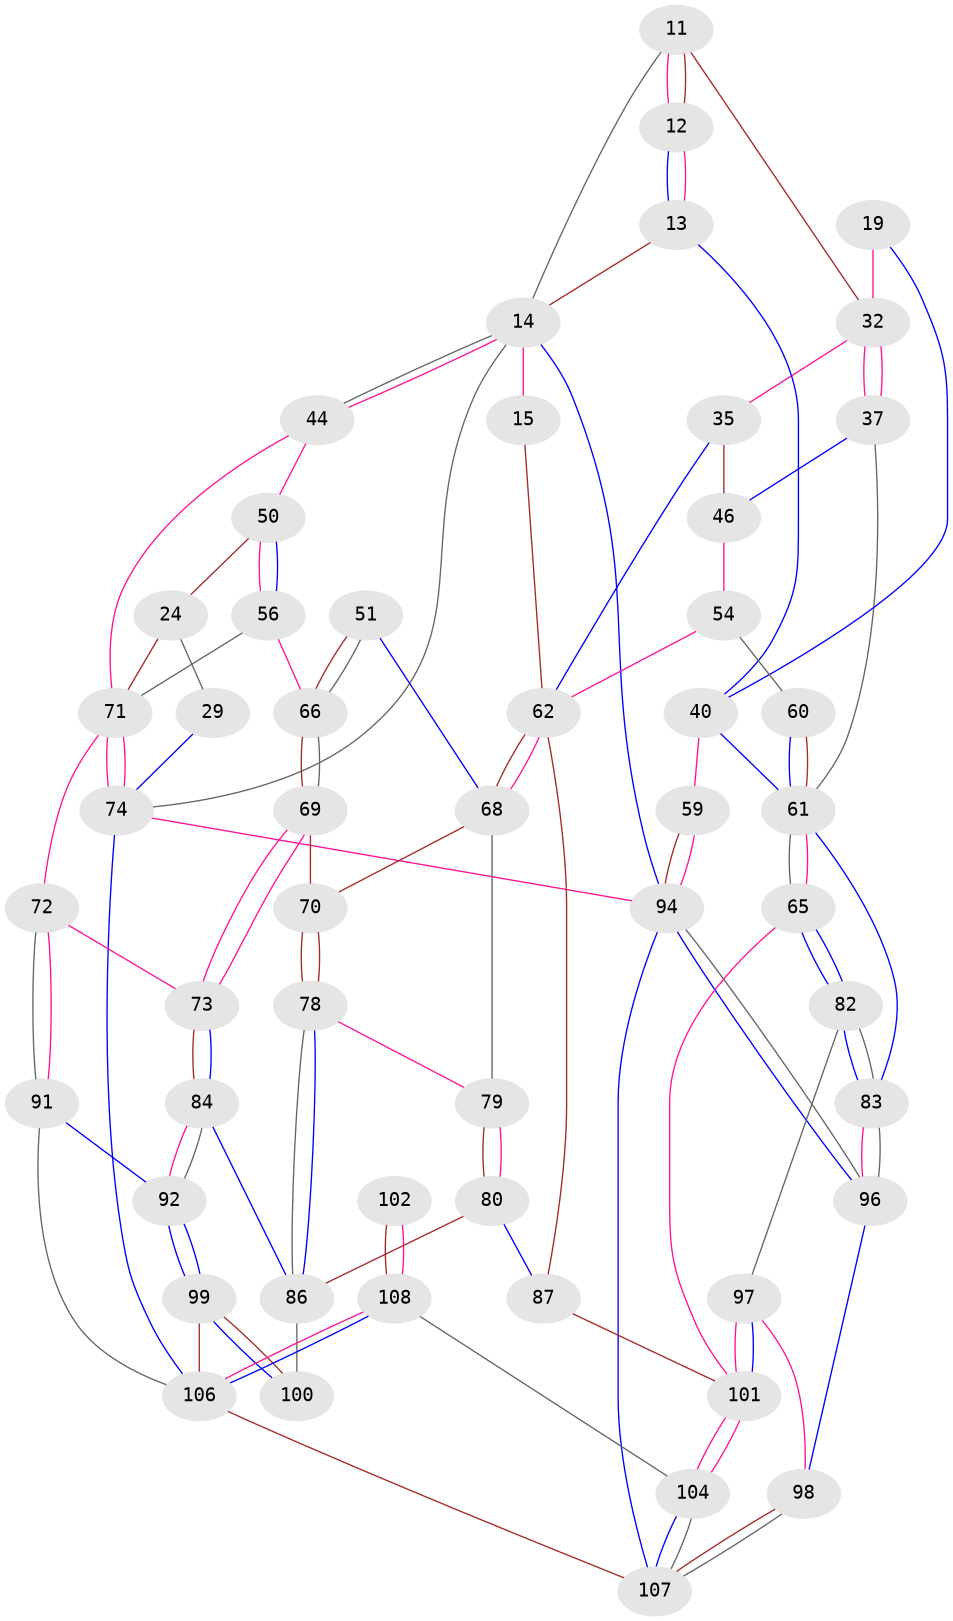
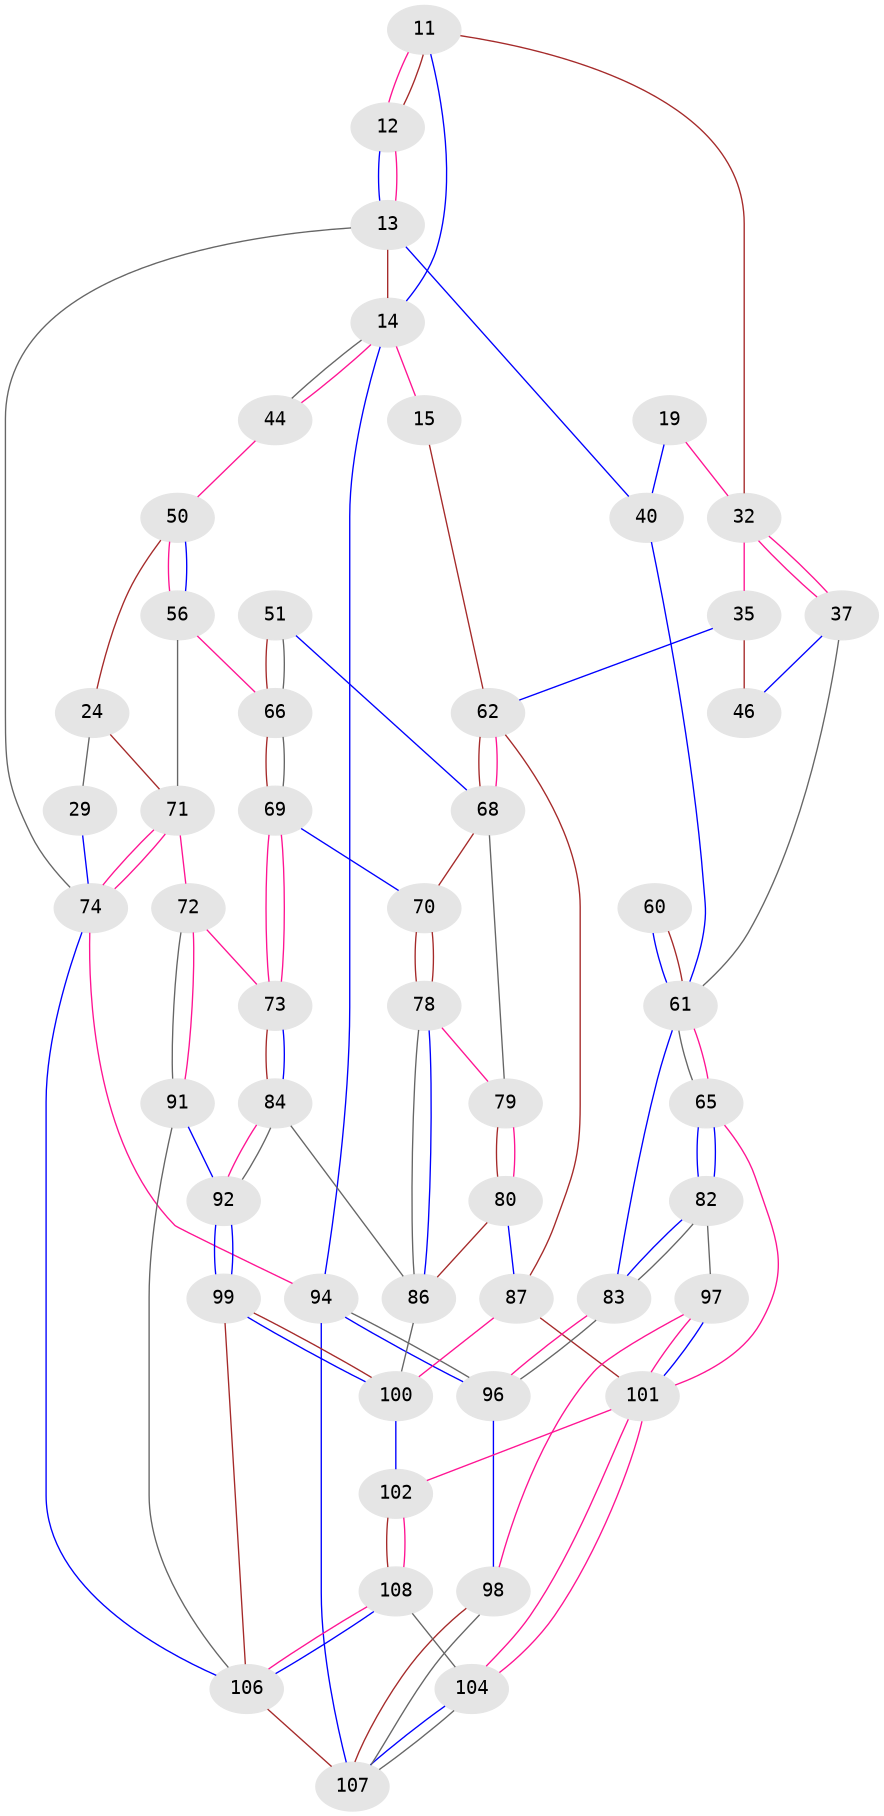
edge "11" -- "14": color gray40 -> blue
edge "44" -- "71": removed
node "54": removed
edge "14" -- "74": now "13" -- "74"
node "59": removed
edge "69" -- "70": color brown -> blue
edge "84" -- "86": color blue -> gray40
edge "87" -- "100": added
edge "100" -- "102": added
edge "101" -- "102": added
